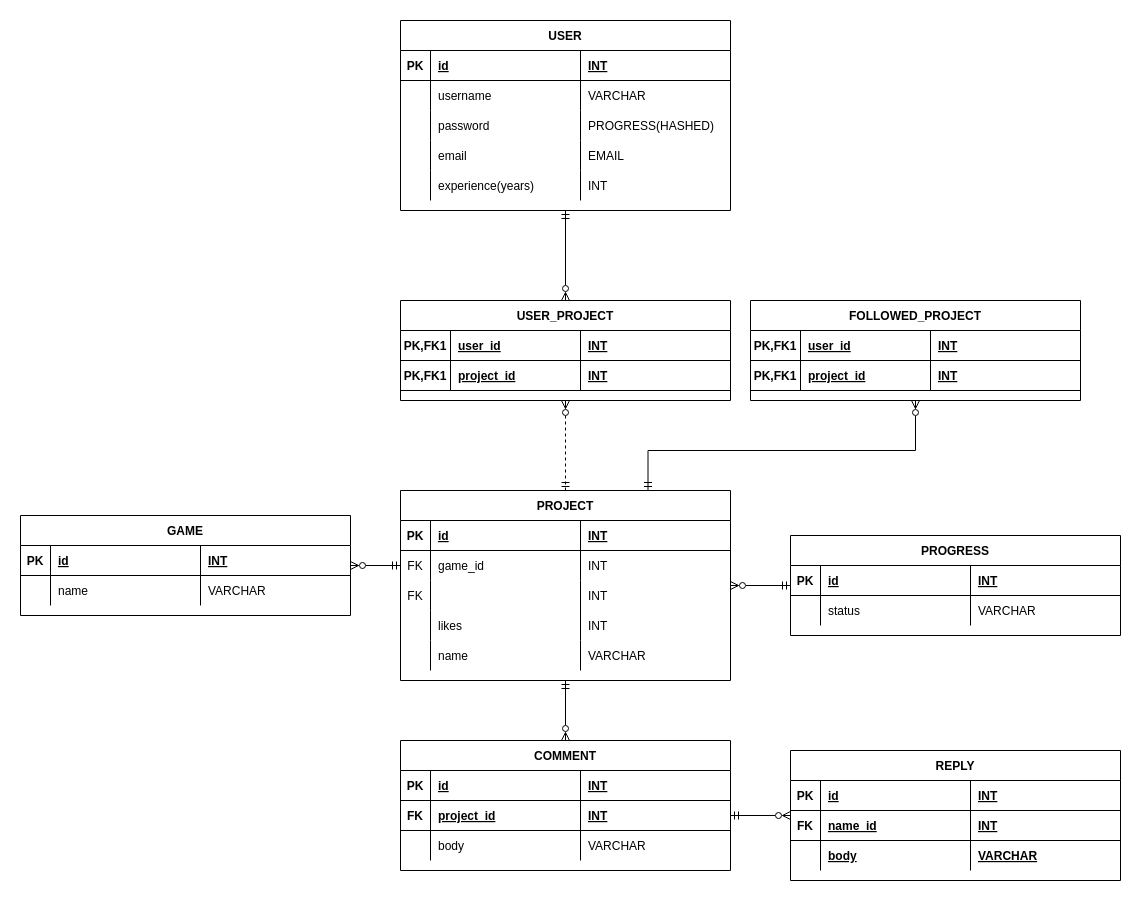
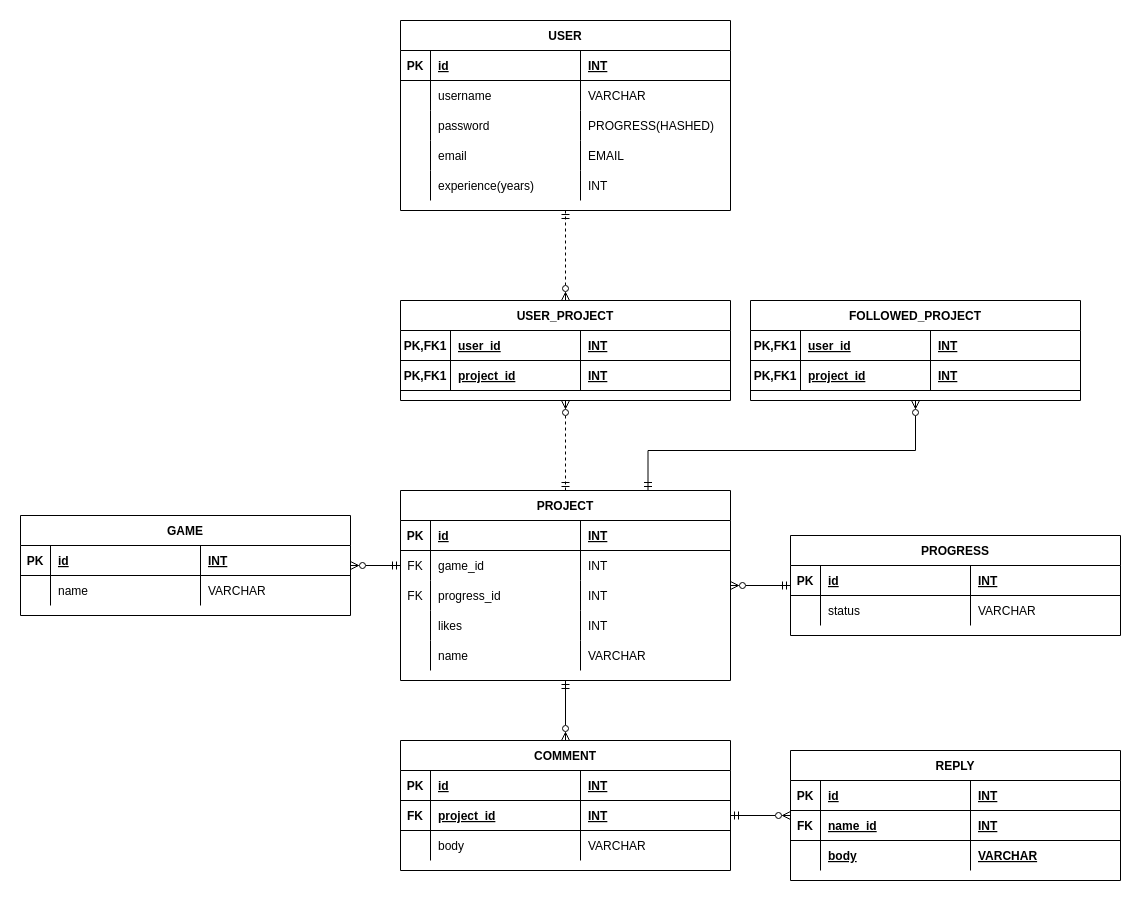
edge "USER" -- "USER_PROJECT": style solid -> dashed
node "progress_id": added
